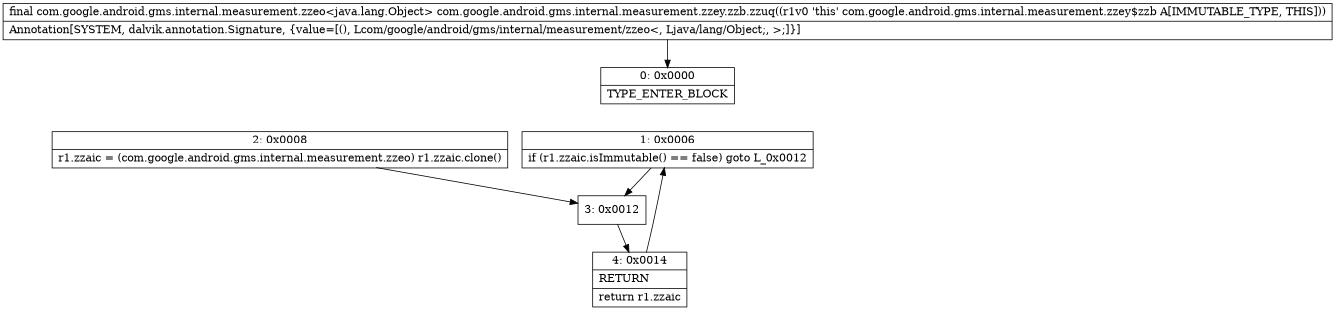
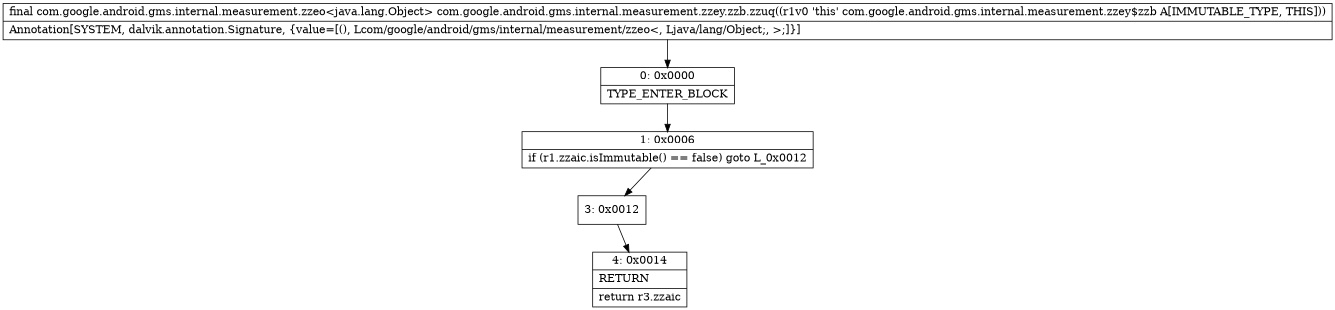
node "2: 0x0008": removed
edge "4: 0x0014" -> "1: 0x0006": now "0: 0x0000" -> "1: 0x0006"
node "4: 0x0014": text "return r1.zzaic" -> "return r3.zzaic"
